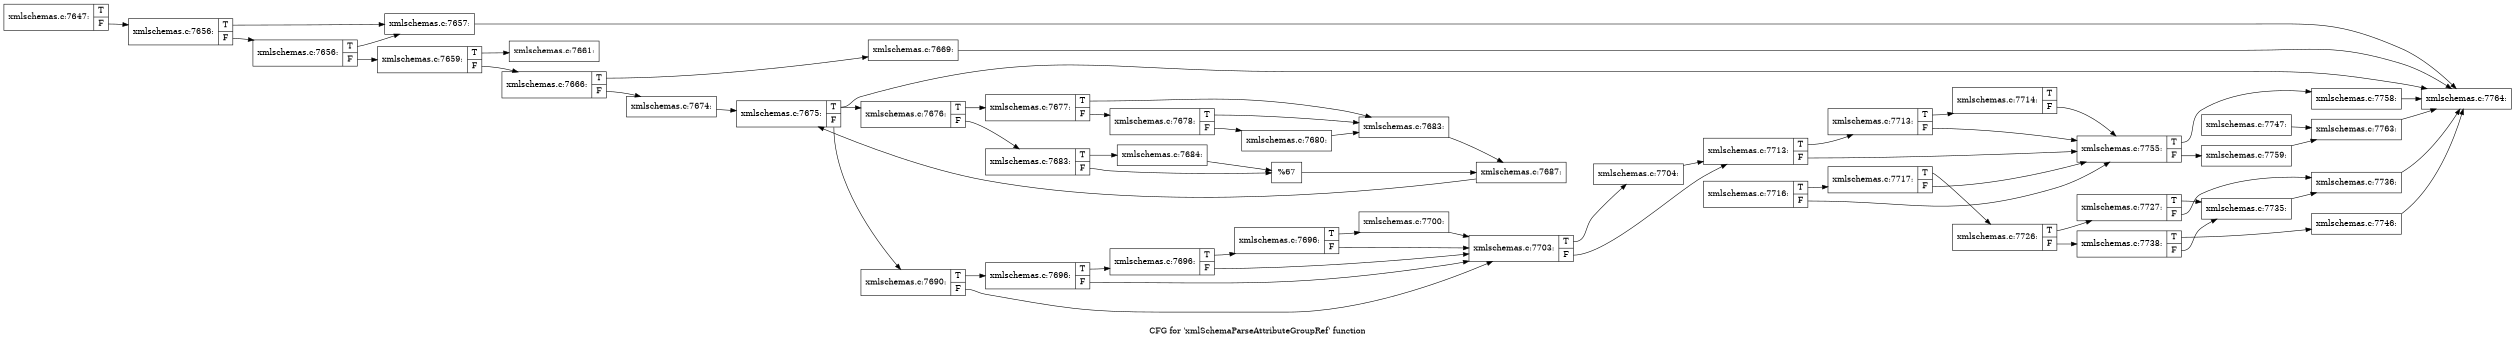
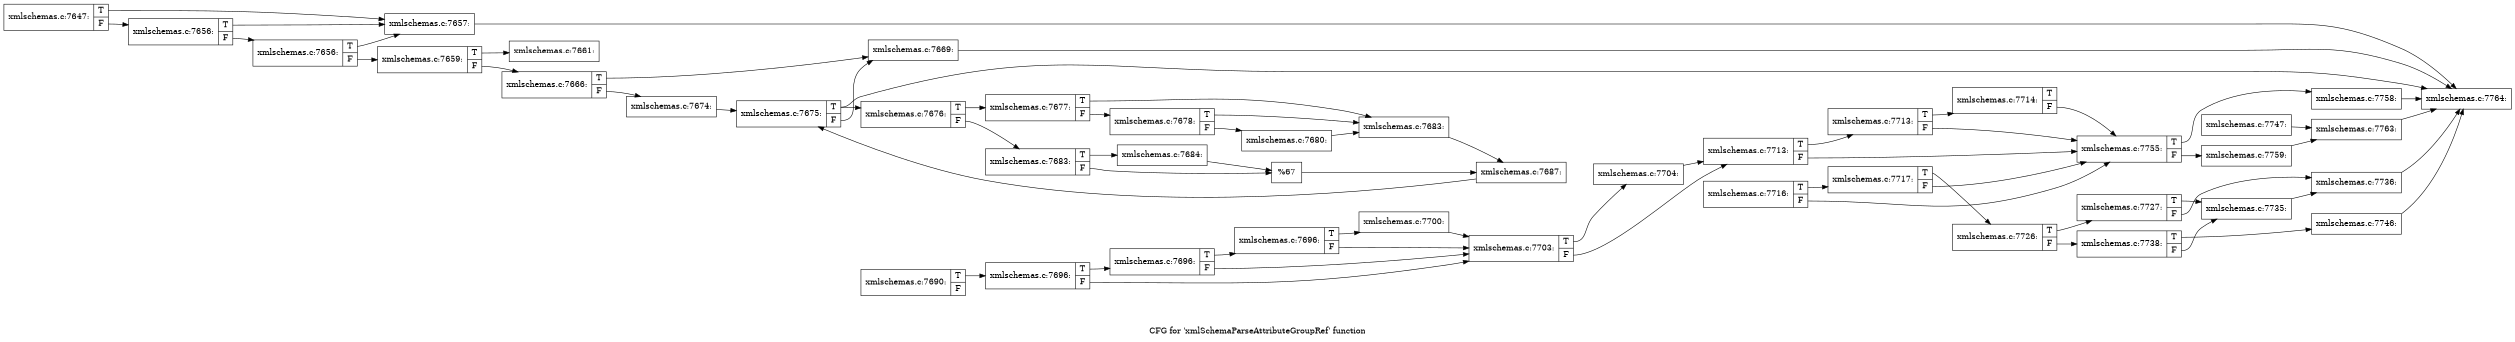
edge "xmlschemas.c:7647:" -> "xmlschemas.c:7657:": added
edge "xmlschemas.c:7675:" -> "xmlschemas.c:7690:": now "xmlschemas.c:7675:" -> "xmlschemas.c:7669:"
edge "xmlschemas.c:7690:" -> "xmlschemas.c:7703:": removed
